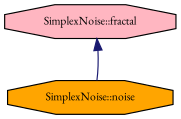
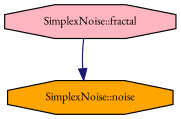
edge "SimplexNoise::noise" -> "SimplexNoise::fractal": reversed
